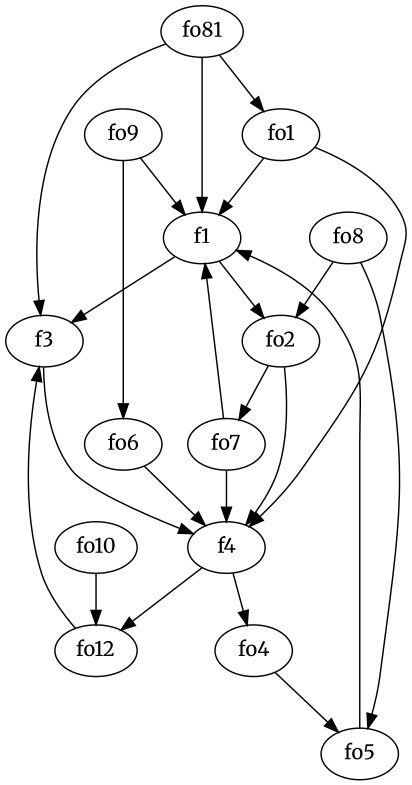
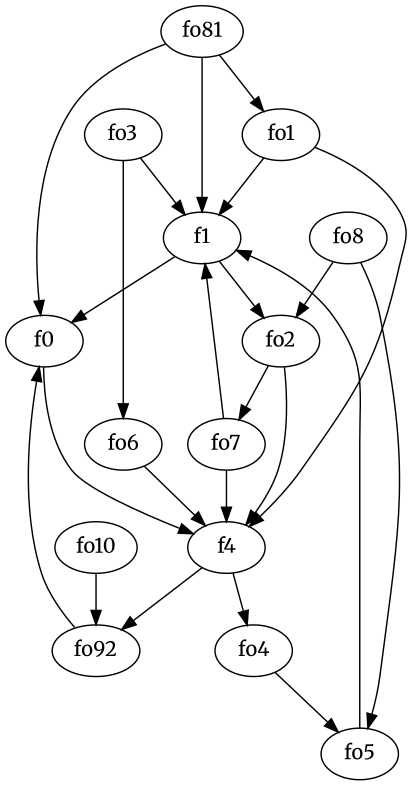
node "fo9": label "fo9" -> "fo3"
node "f3": label "f3" -> "f0"
node "fo12": label "fo12" -> "fo92"
